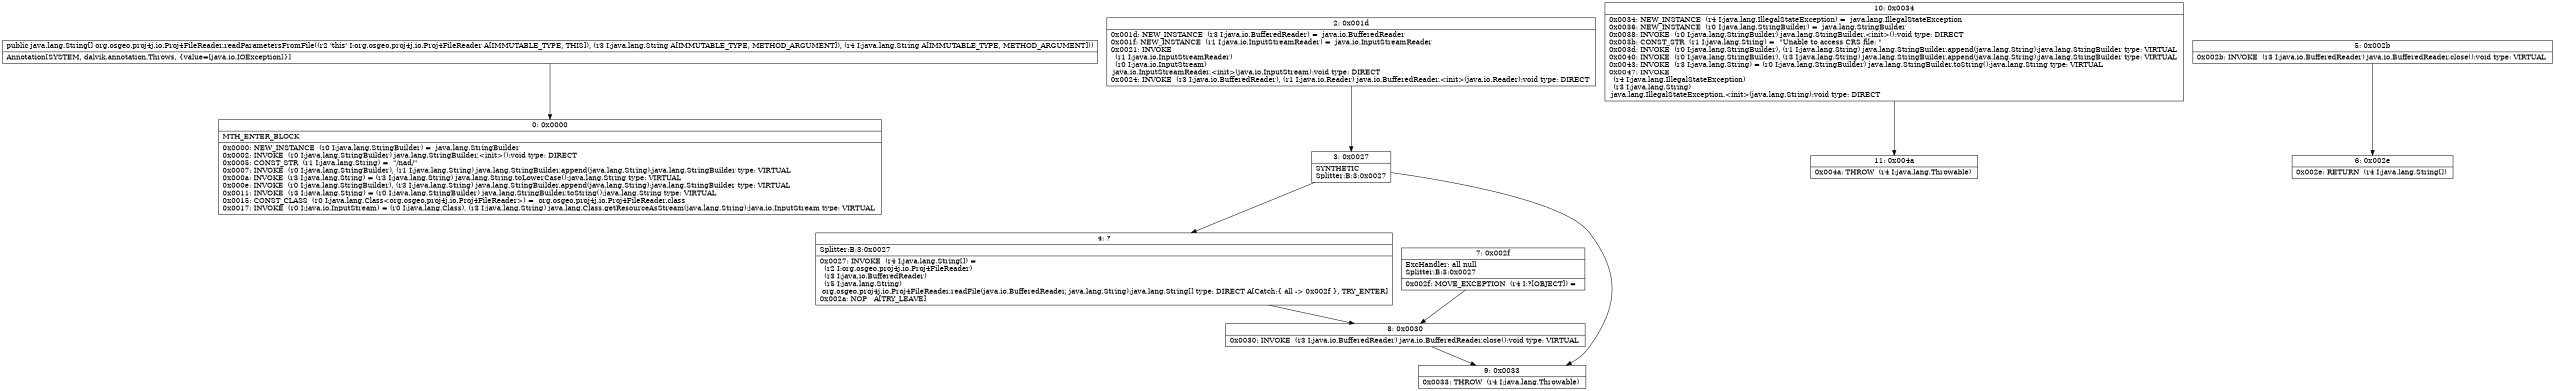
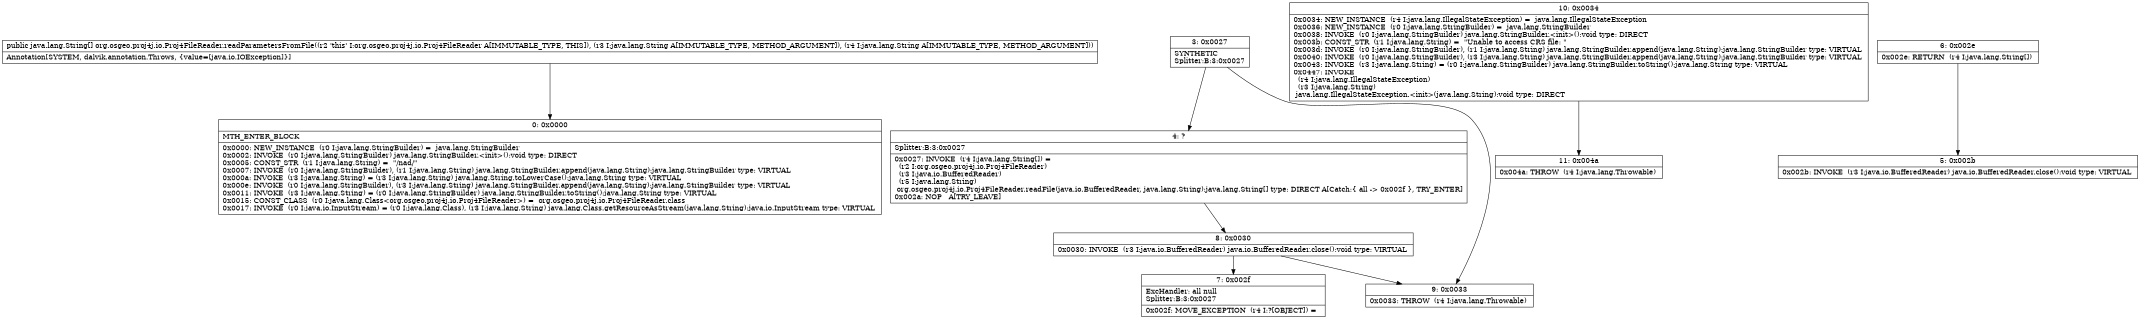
node "2: 0x001d": removed
node "10: 0x0034": text "0x0047: INVOKE" -> "0x0447: INVOKE"
edge "5: 0x002b" -> "6: 0x002e": reversed
edge "7: 0x002f" -> "8: 0x0030": reversed
